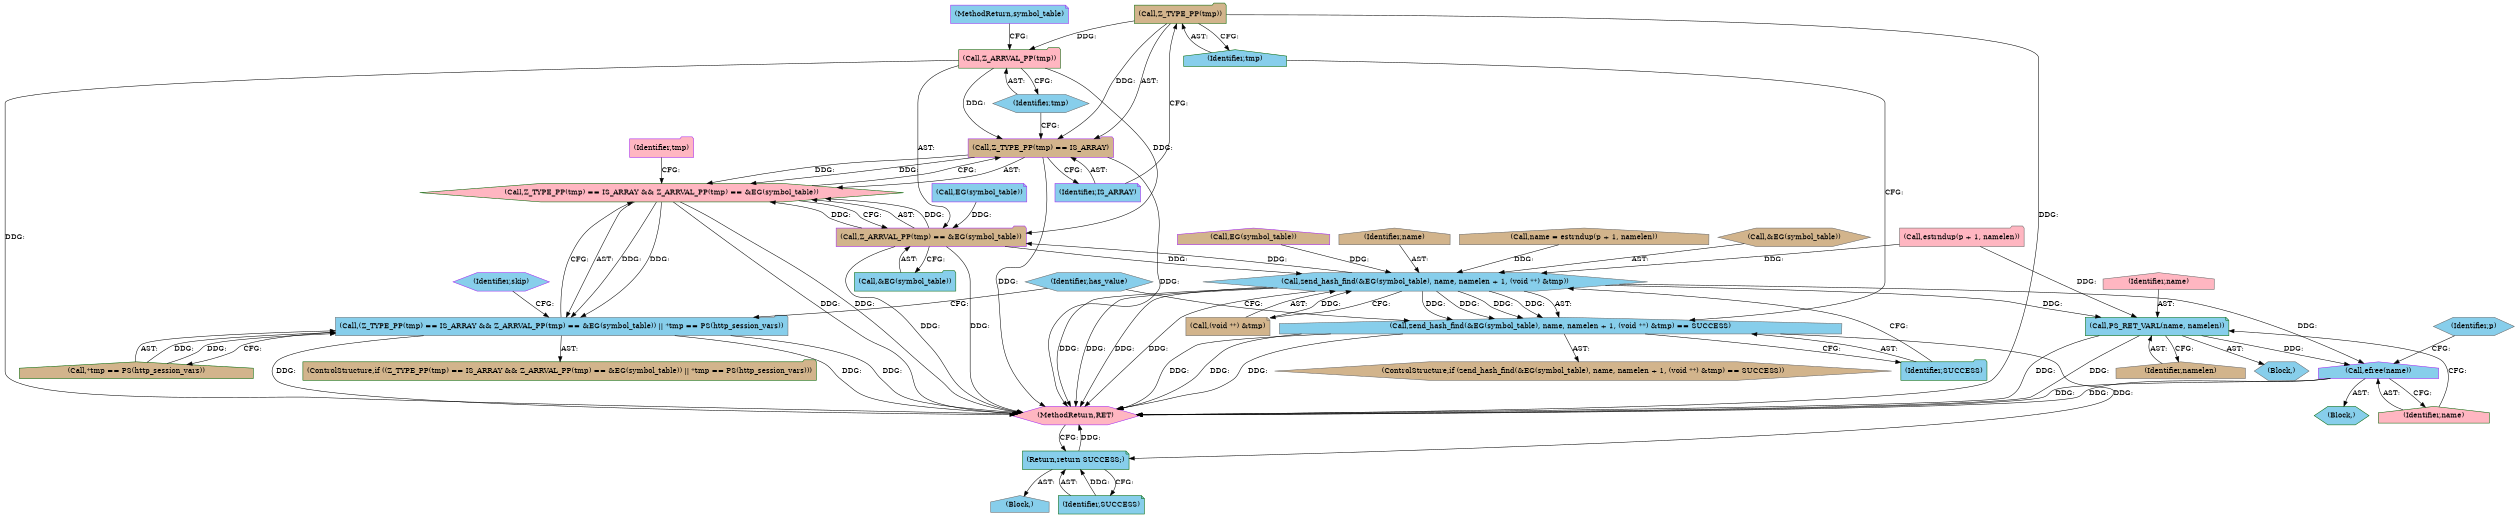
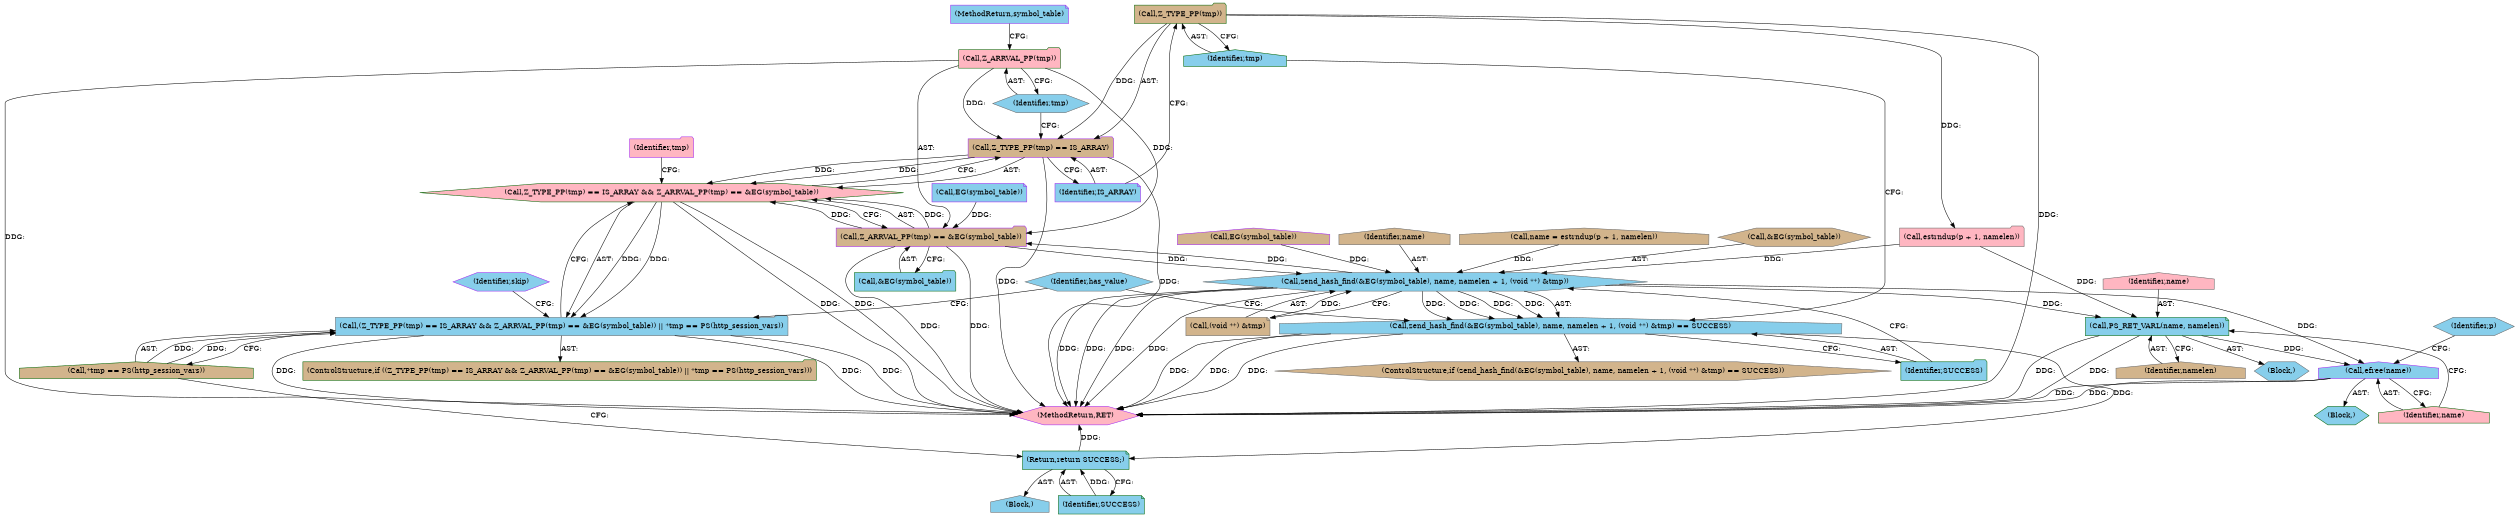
edge "(Call,Z_TYPE_PP(tmp))" -> "(Call,Z_ARRVAL_PP(tmp))": now "(Call,Z_TYPE_PP(tmp))" -> "(Call,estrndup(p + 1, namelen))"
edge "(MethodReturn,RET)" -> "(Return,return SUCCESS;)": now "(Call,*tmp == PS(http_session_vars))" -> "(Return,return SUCCESS;)"
